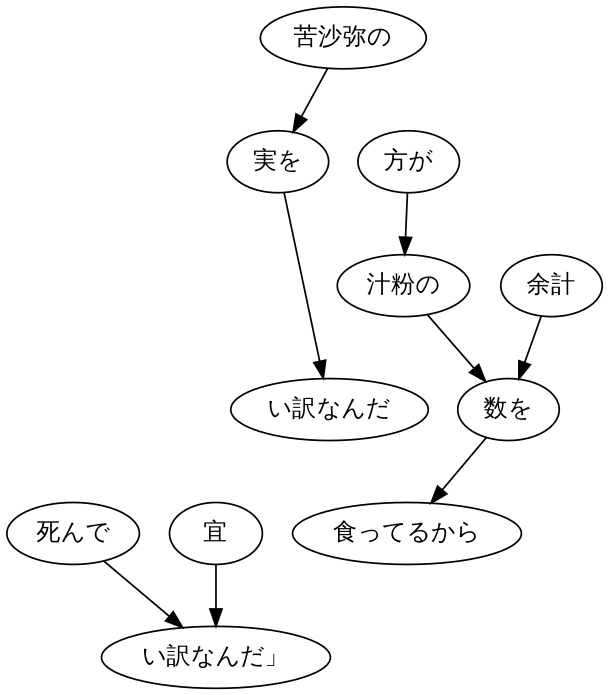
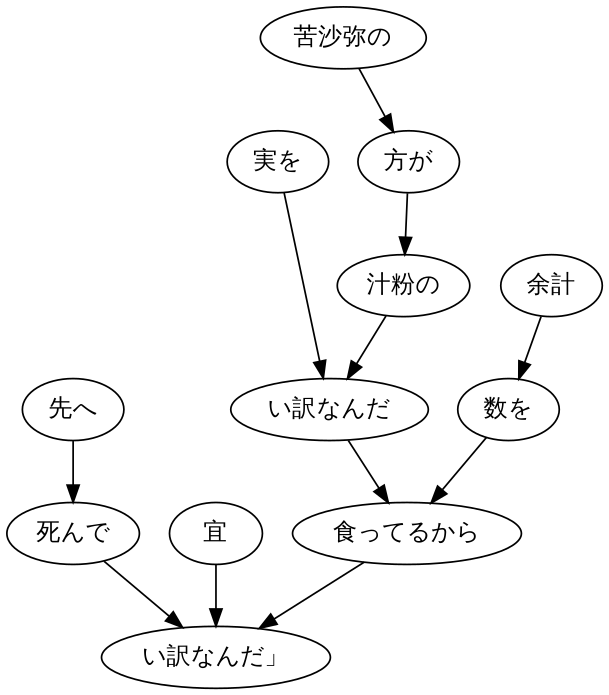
edge "苦沙弥の" -> "実を": now "苦沙弥の" -> "方が"
edge "汁粉の" -> "数を": now "汁粉の" -> "い訳なんだ"
node "先へ": added
edge "い訳なんだ" -> "食ってるから": added
edge "食ってるから" -> "い訳なんだ」": added
